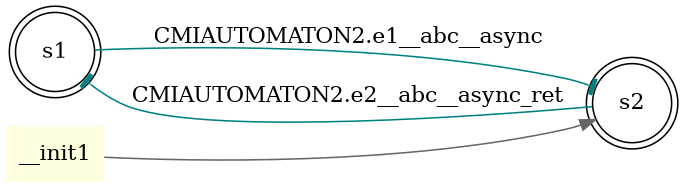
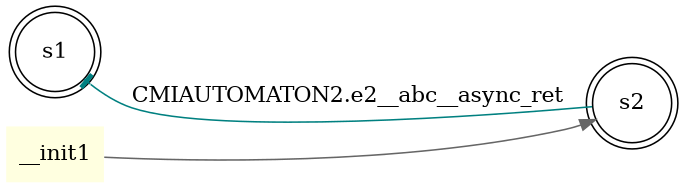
edge "s1" -> "s2": removed, label "CMIAUTOMATON2.e1__abc__async"
